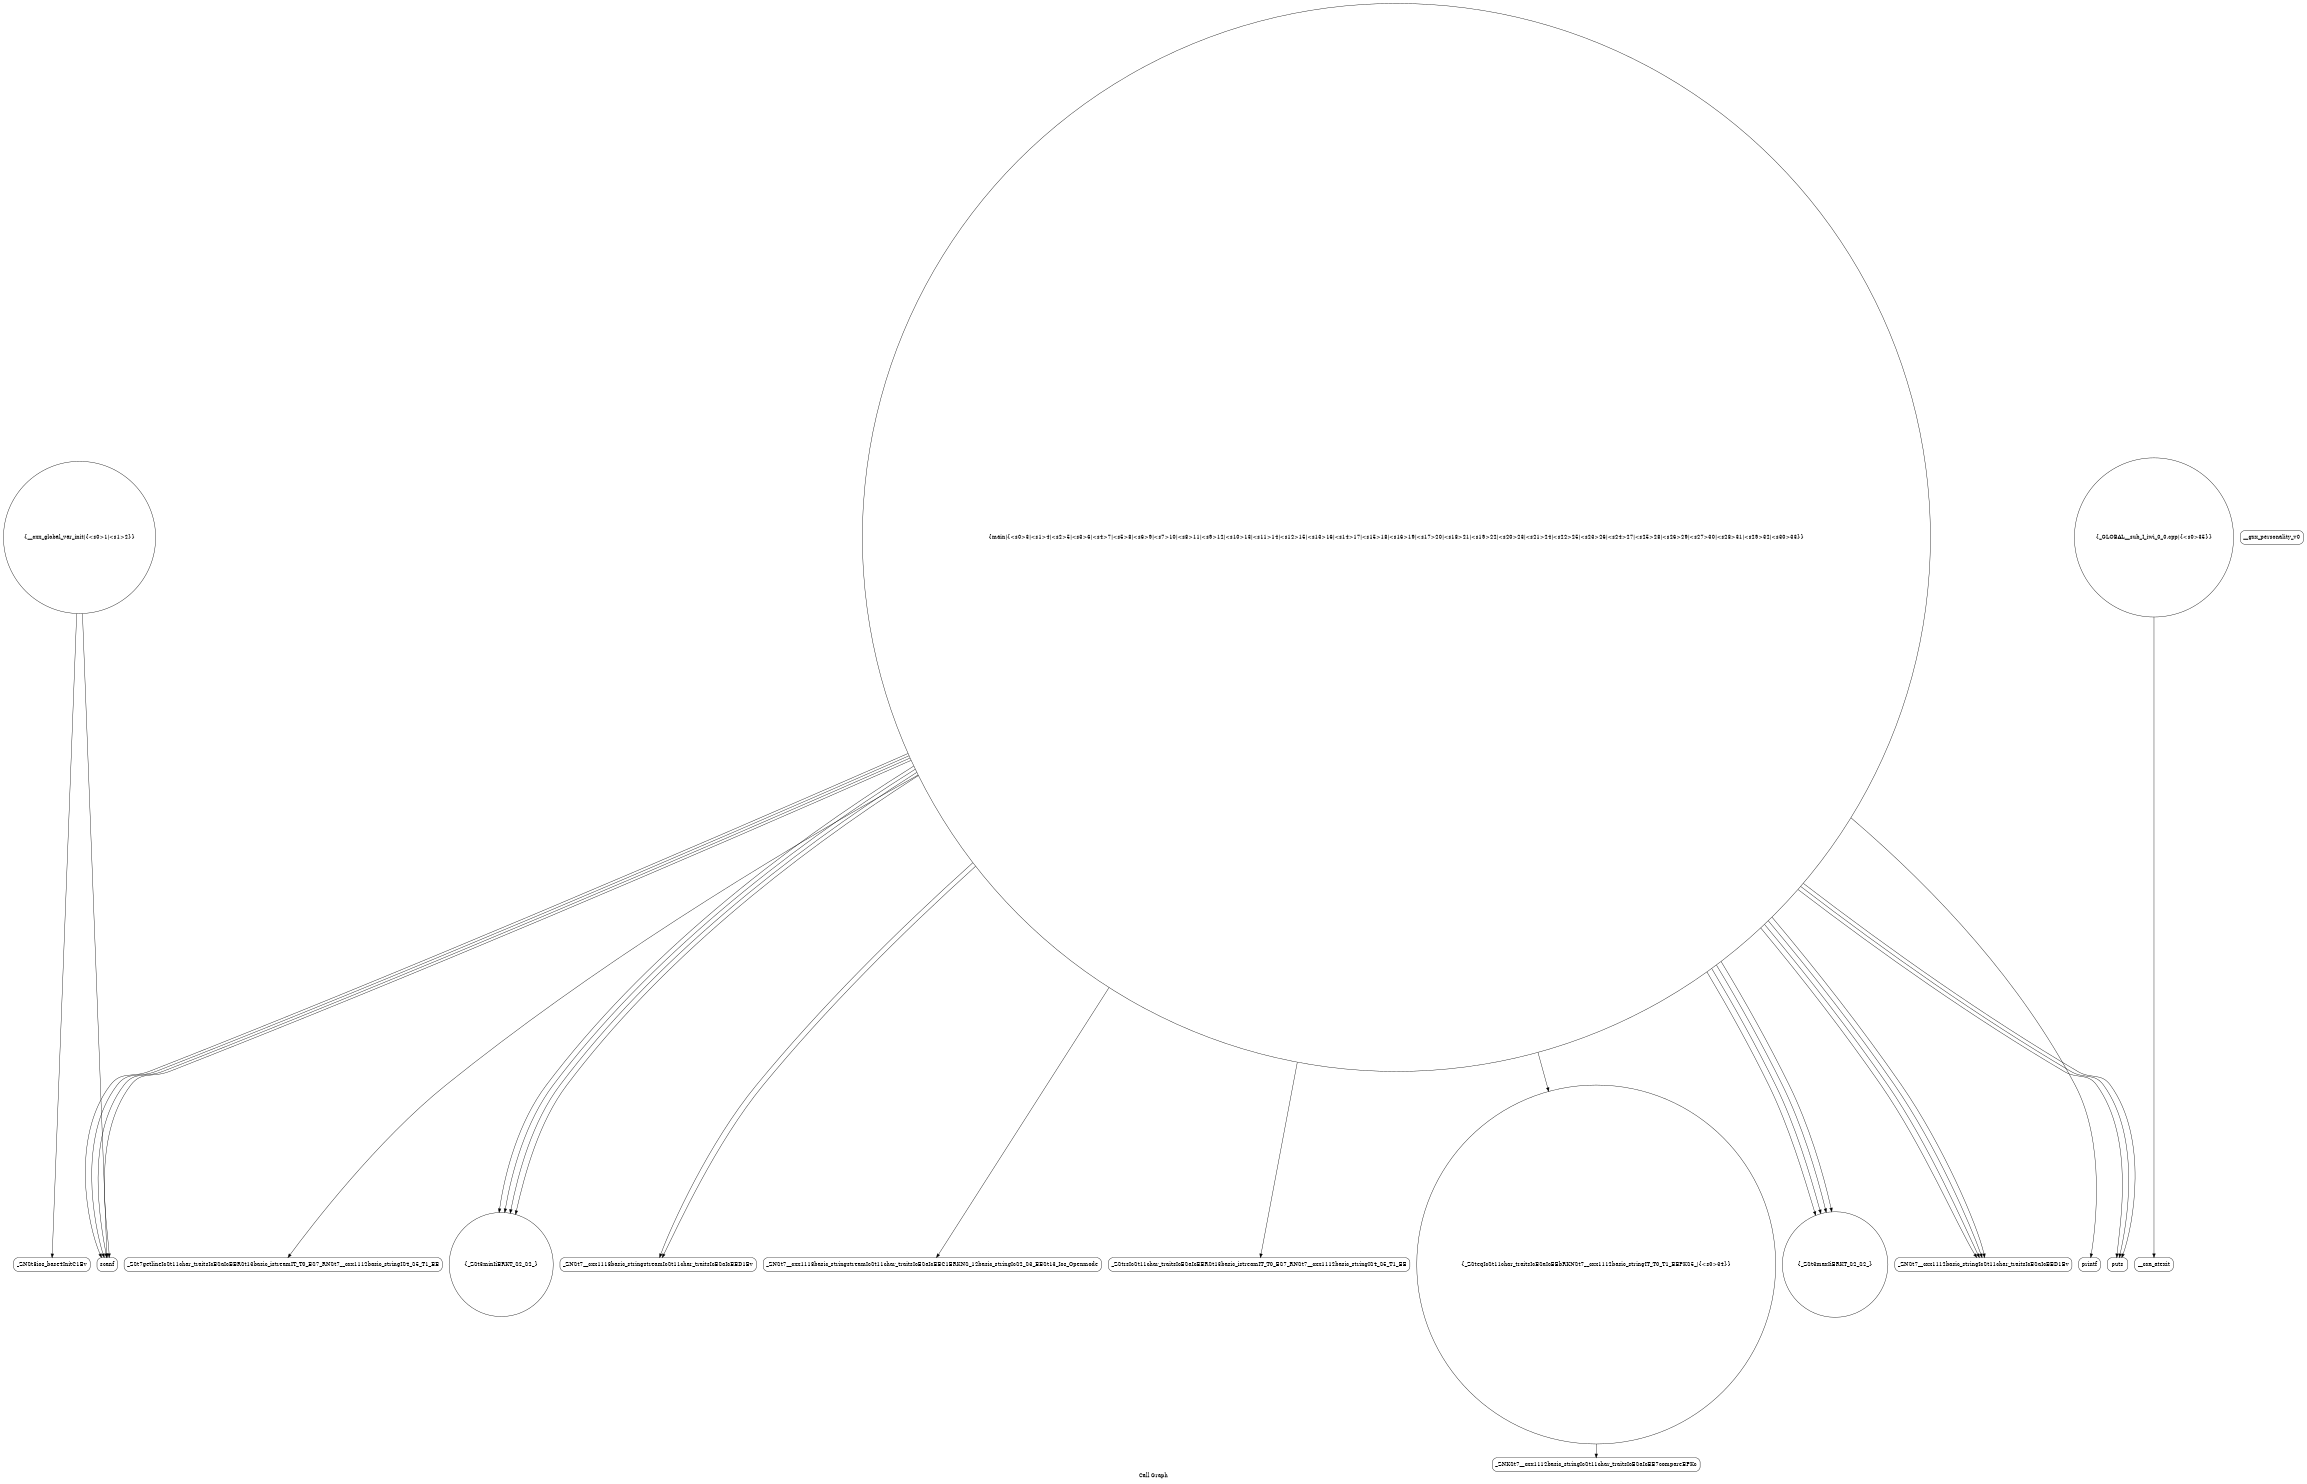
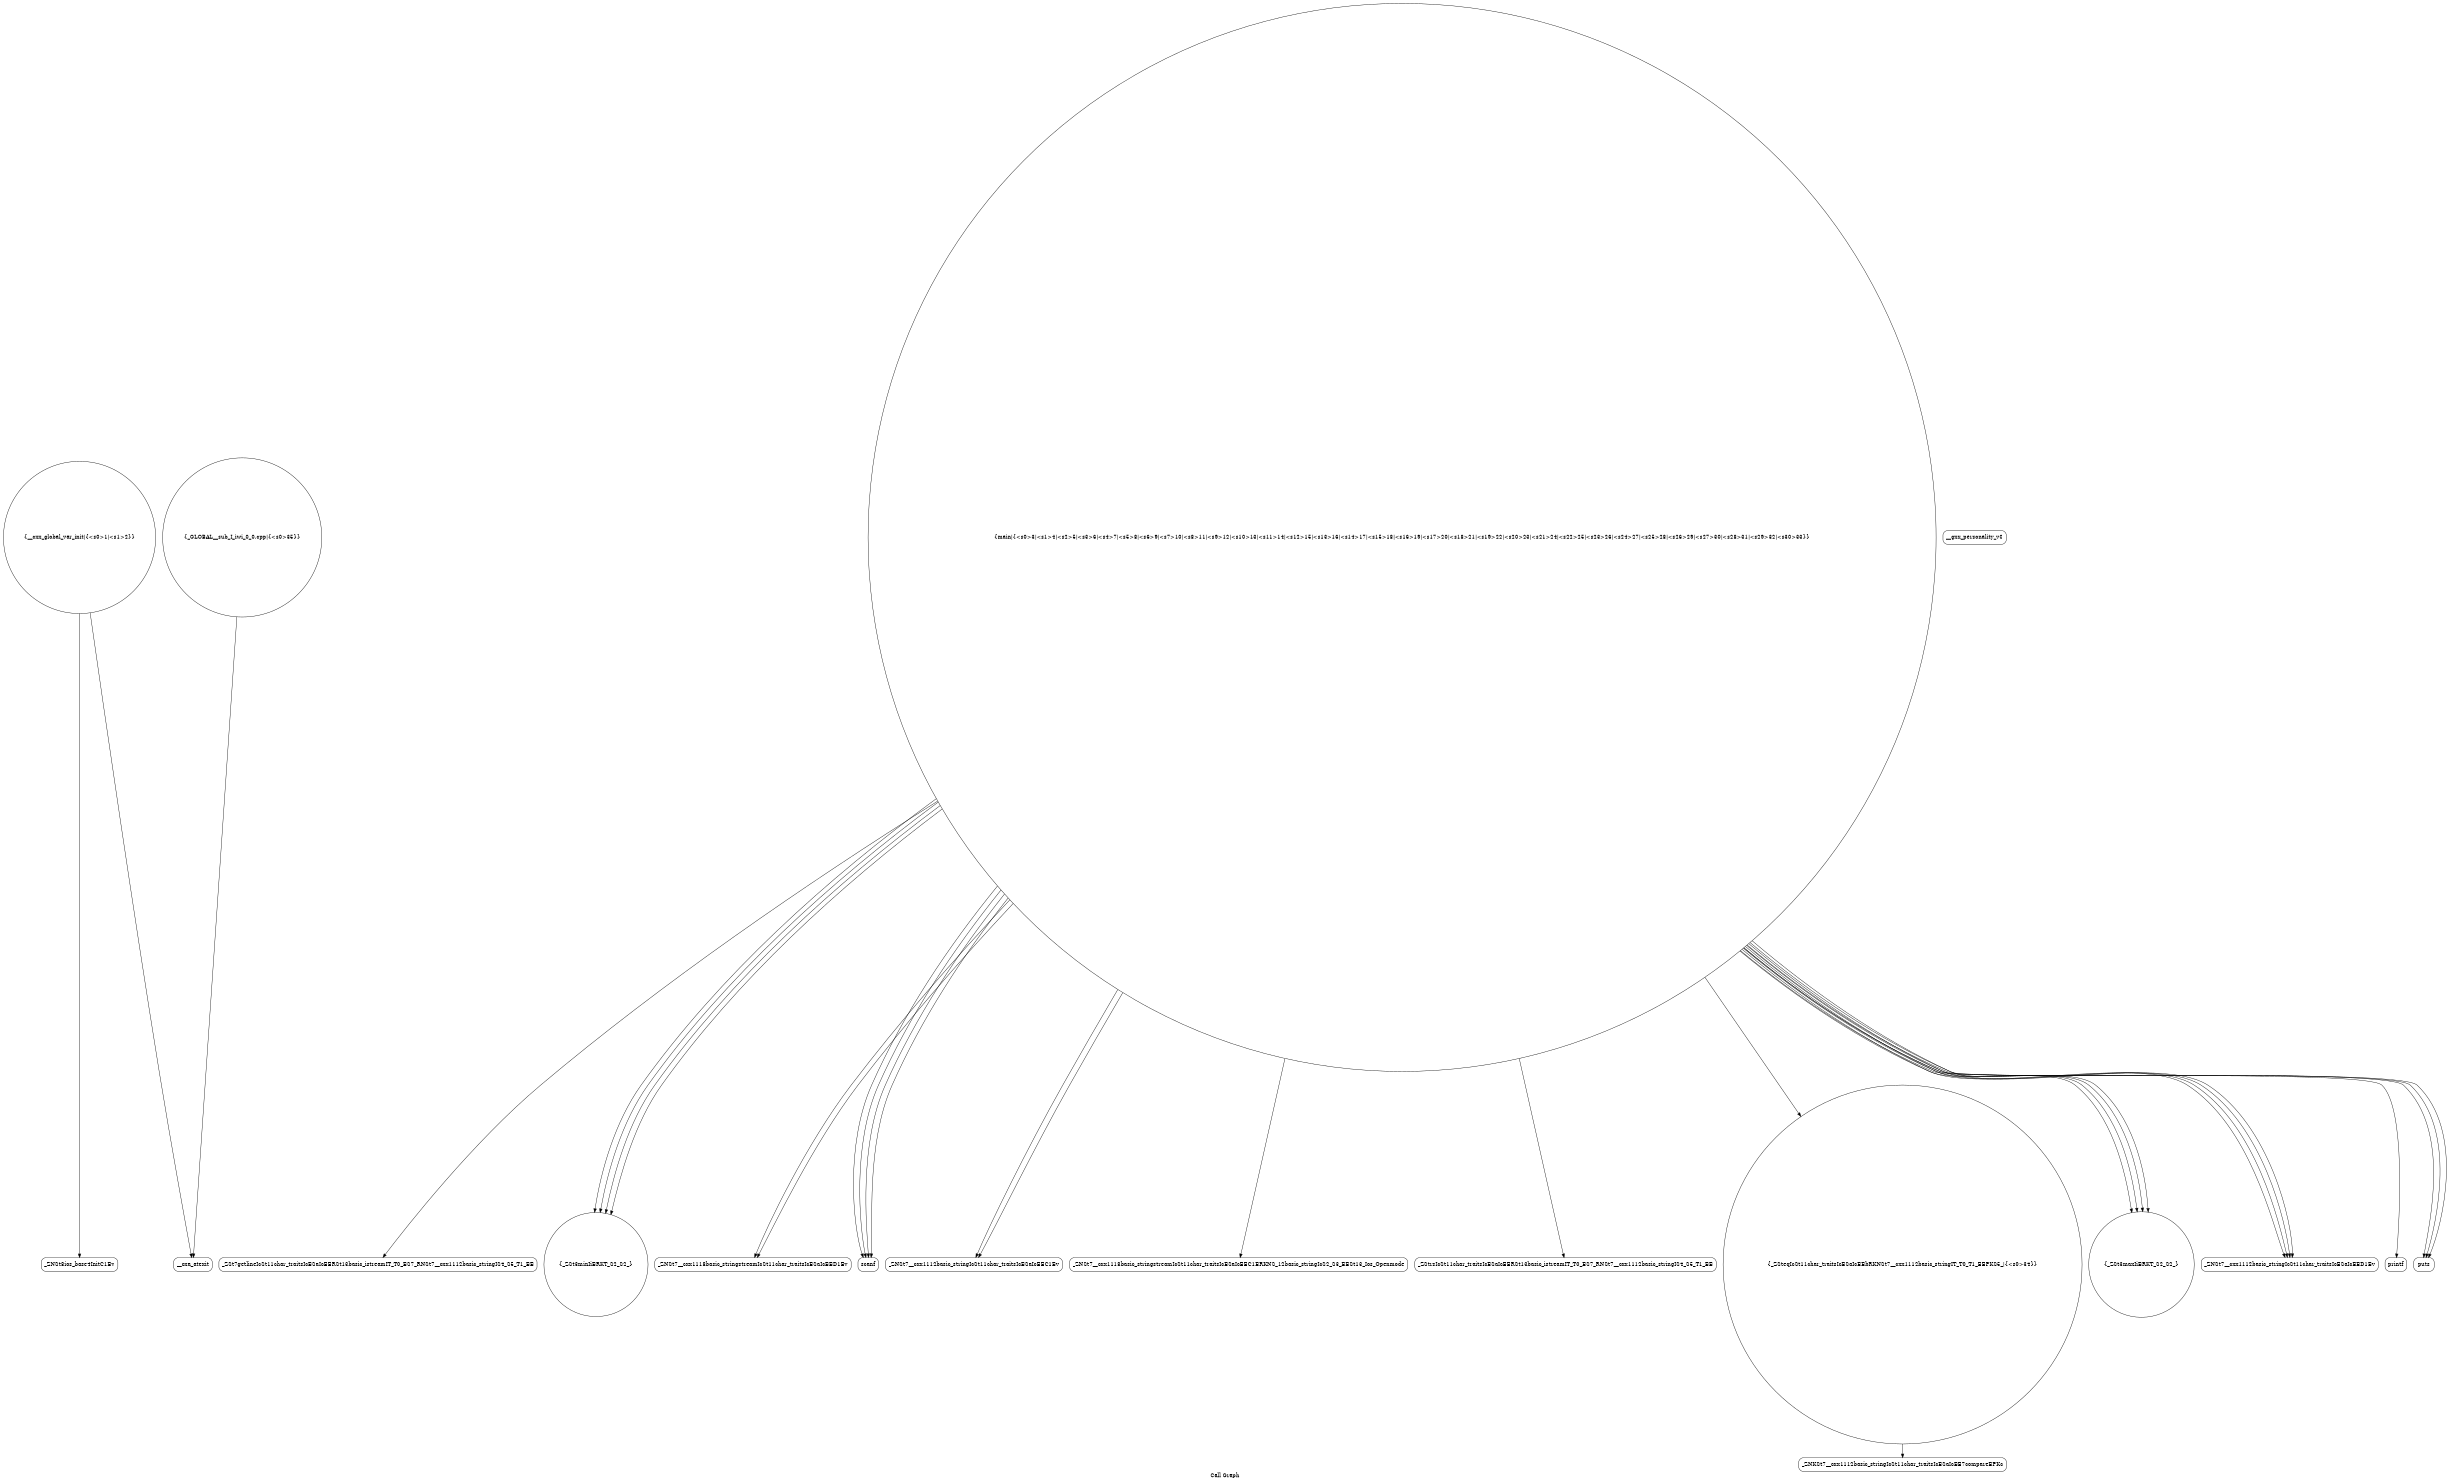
edge "{__cxx_global_var_init|{<s0>1|<s1>2}}" -> "scanf": now "{__cxx_global_var_init|{<s0>1|<s1>2}}" -> "__cxa_atexit"
node "_ZNSt7__cxx1112basic_stringIcSt11char_traitsIcESaIcEEC1Ev": added
